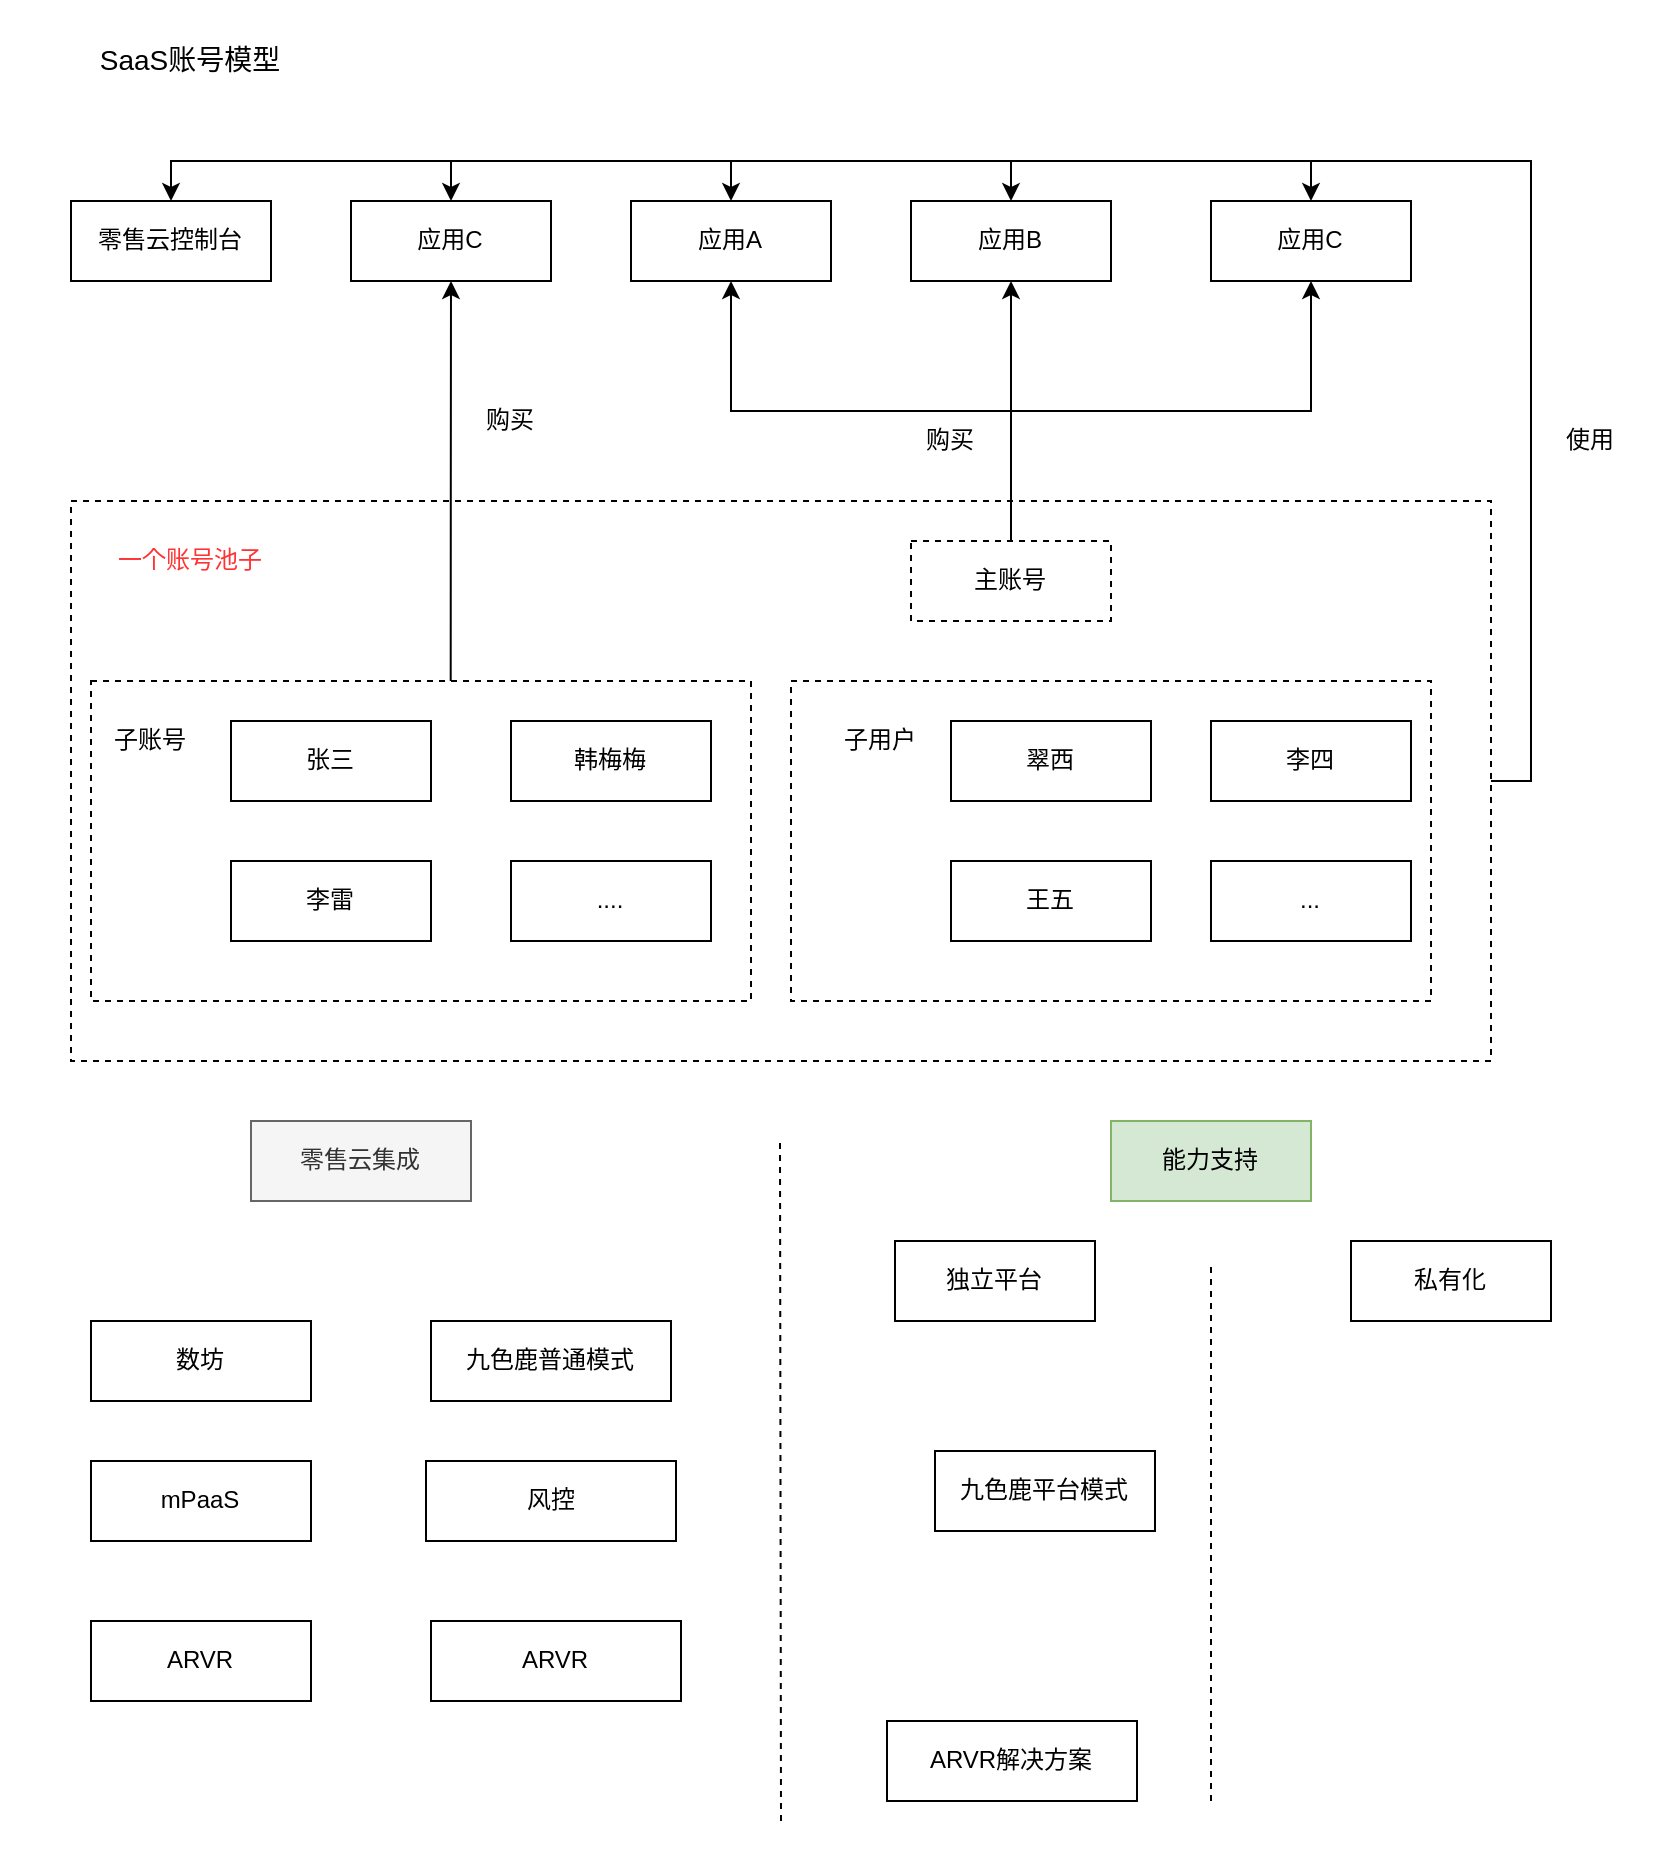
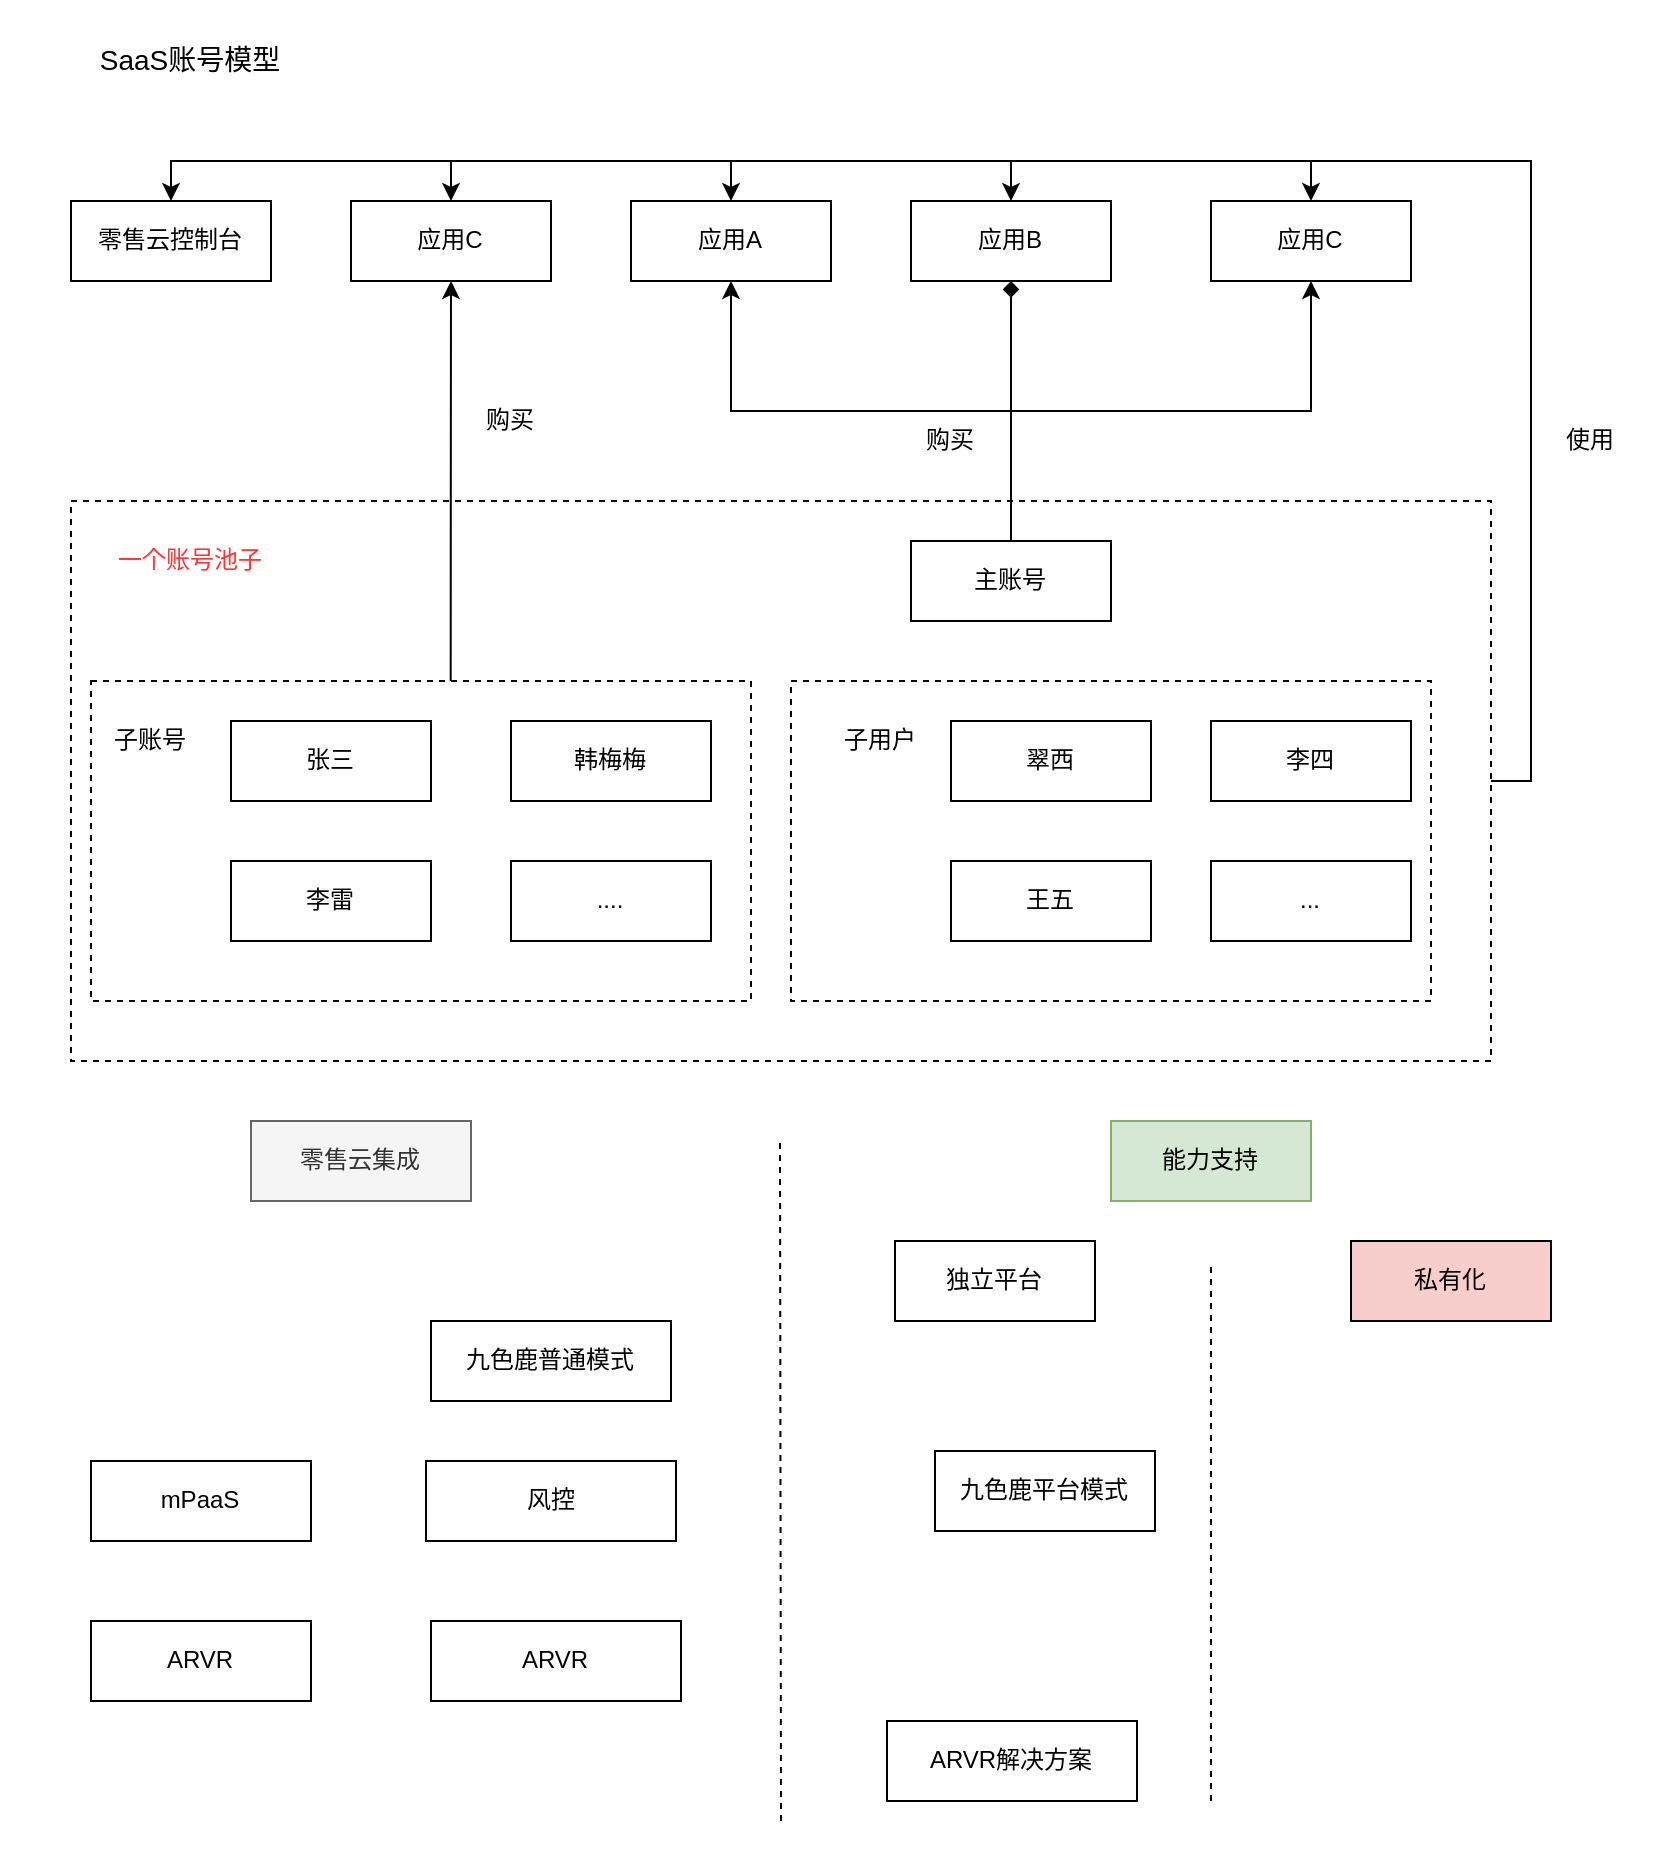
edge "主账号" -> "应用B": arrowhead classic -> diamond
node "主账号": style dashed -> solid
node "私有化": fillcolor #ffffff -> #f8cecc
node "数坊": removed
